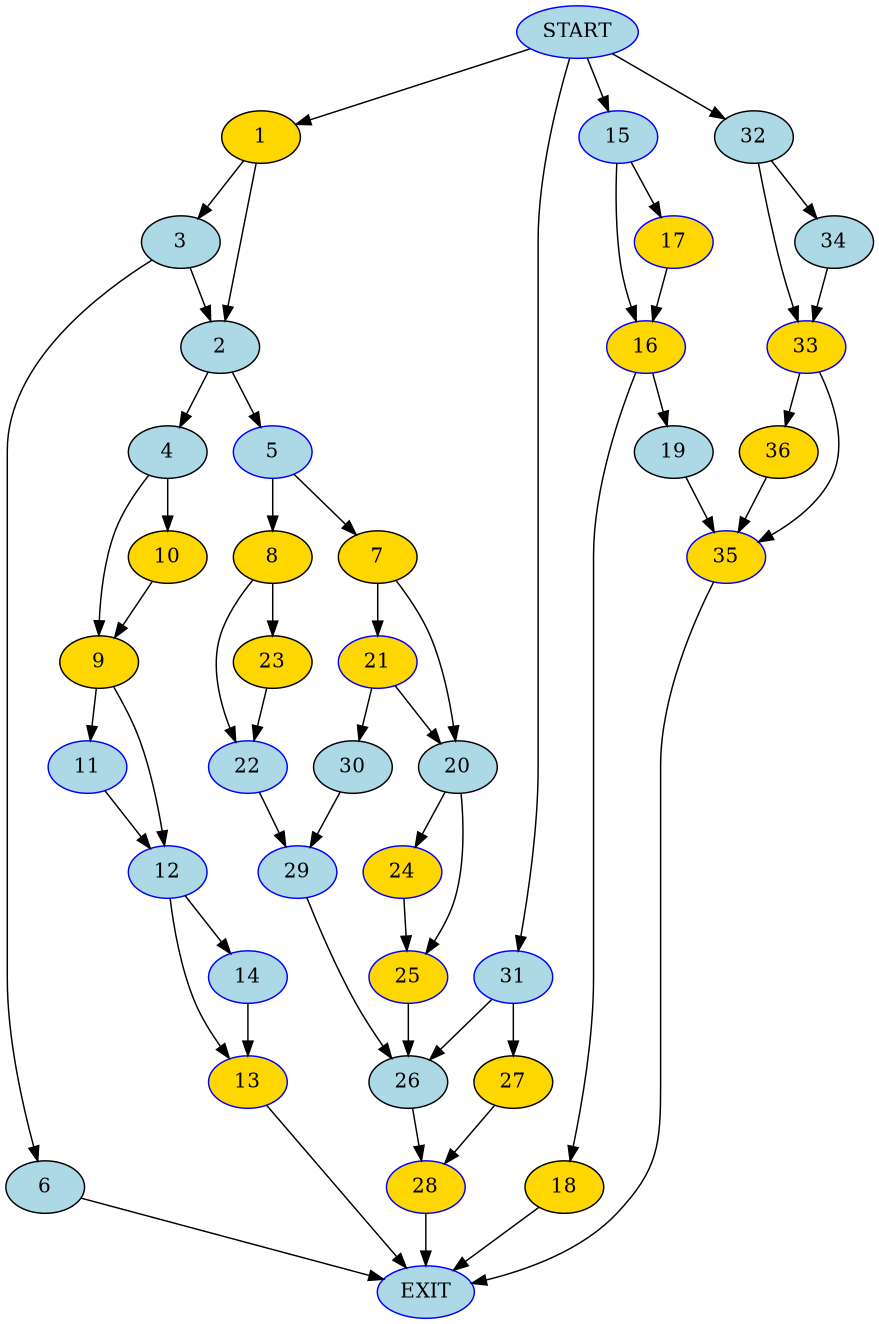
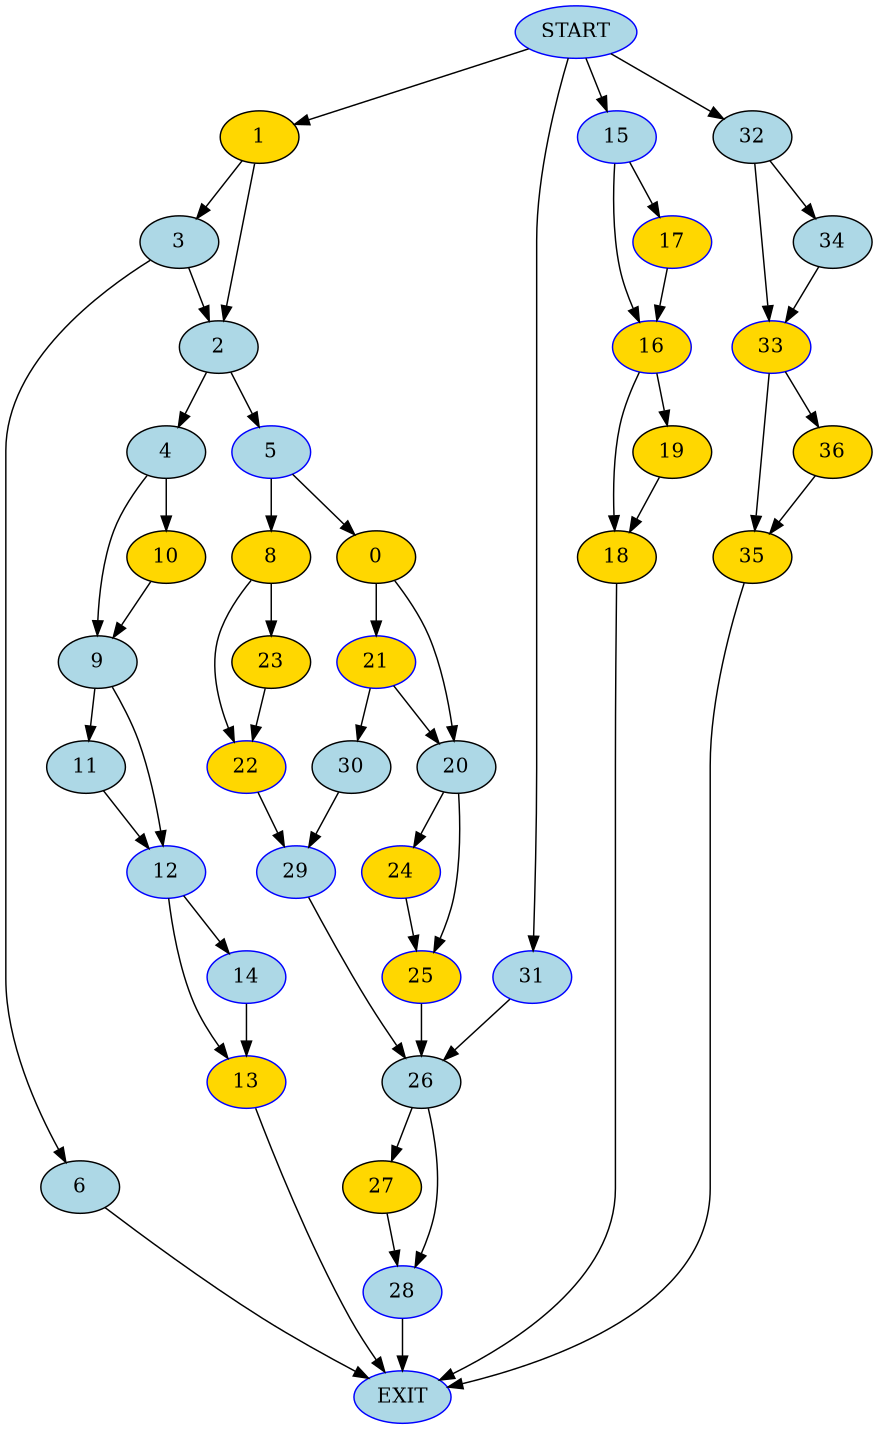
node "19": fillcolor lightblue -> gold
edge "19" -> "35": now "19" -> "18"
node "7": label "7" -> "0"
node "35": color blue -> black
node "9": fillcolor gold -> lightblue
node "11": color blue -> black
node "22": fillcolor lightblue -> gold
edge "31" -> "27": now "26" -> "27"
node "28": fillcolor gold -> lightblue
